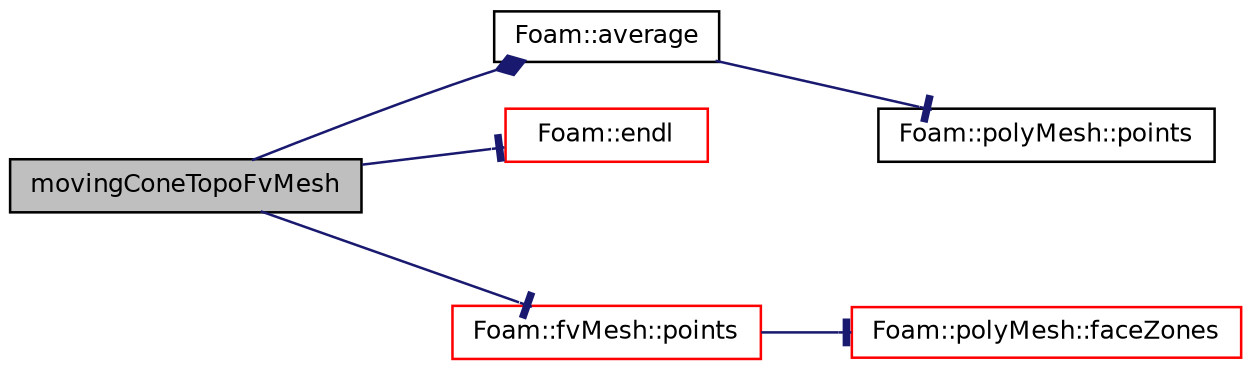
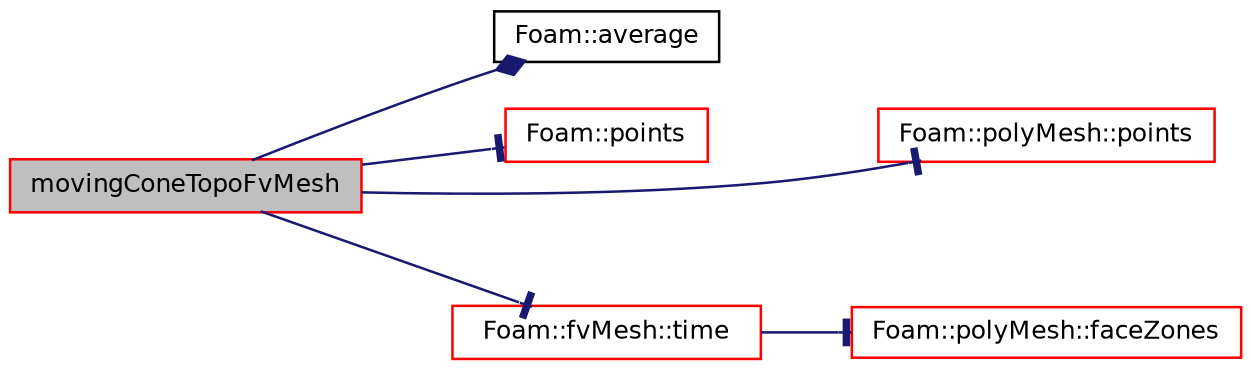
edge "Foam::average" -> "Foam::polyMesh::points": now "movingConeTopoFvMesh" -> "Foam::polyMesh::points"
node "Foam::endl": label "Foam::endl" -> "Foam::points"
node "Foam::polyMesh::points": color black -> red
node "movingConeTopoFvMesh": color black -> red
node "Foam::fvMesh::points": label "Foam::fvMesh::points" -> "Foam::fvMesh::time"
